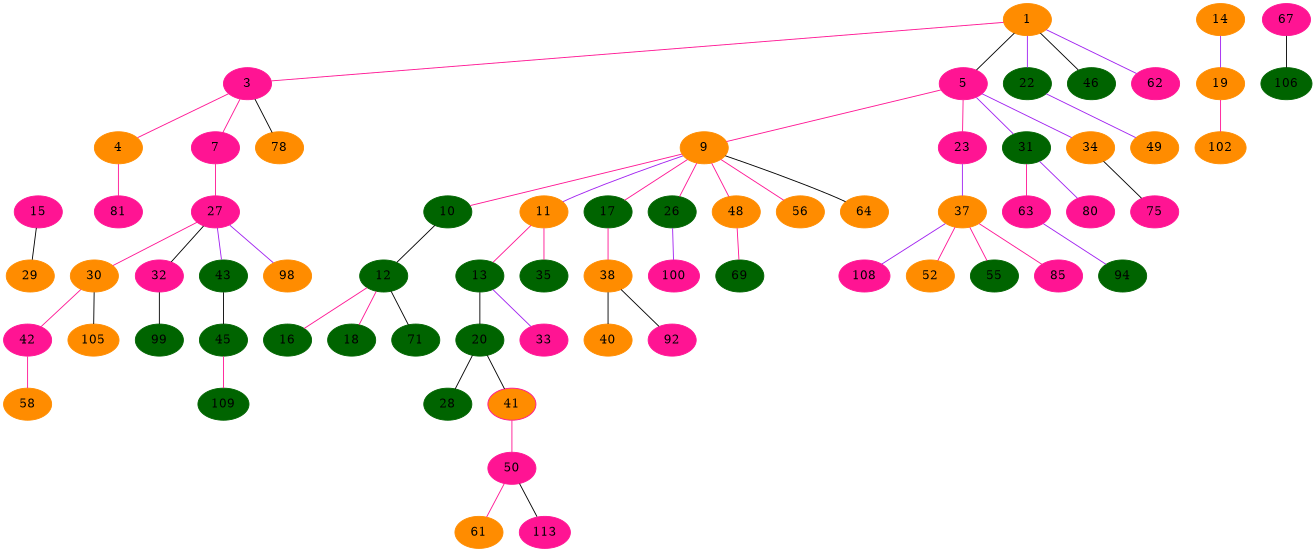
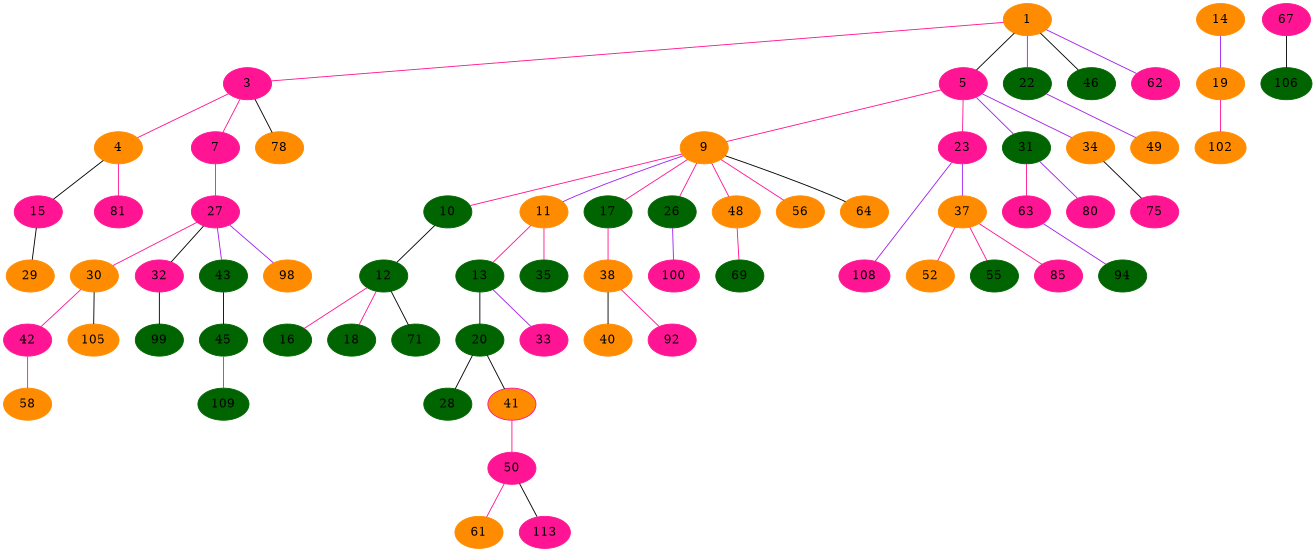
edge "4" -- "15": added
edge "37" -- "108": now "23" -- "108"
edge "38" -- "92": color black -> deeppink
